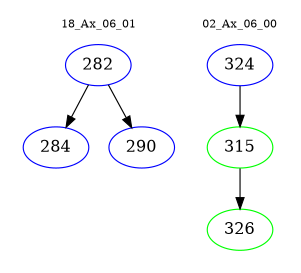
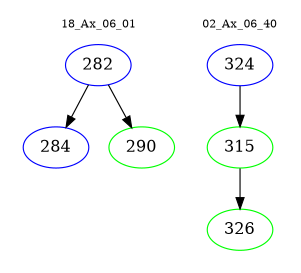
cluster "02_Ax_06_00": label "02_Ax_06_00" -> "02_Ax_06_40"
node "290": color blue -> green
